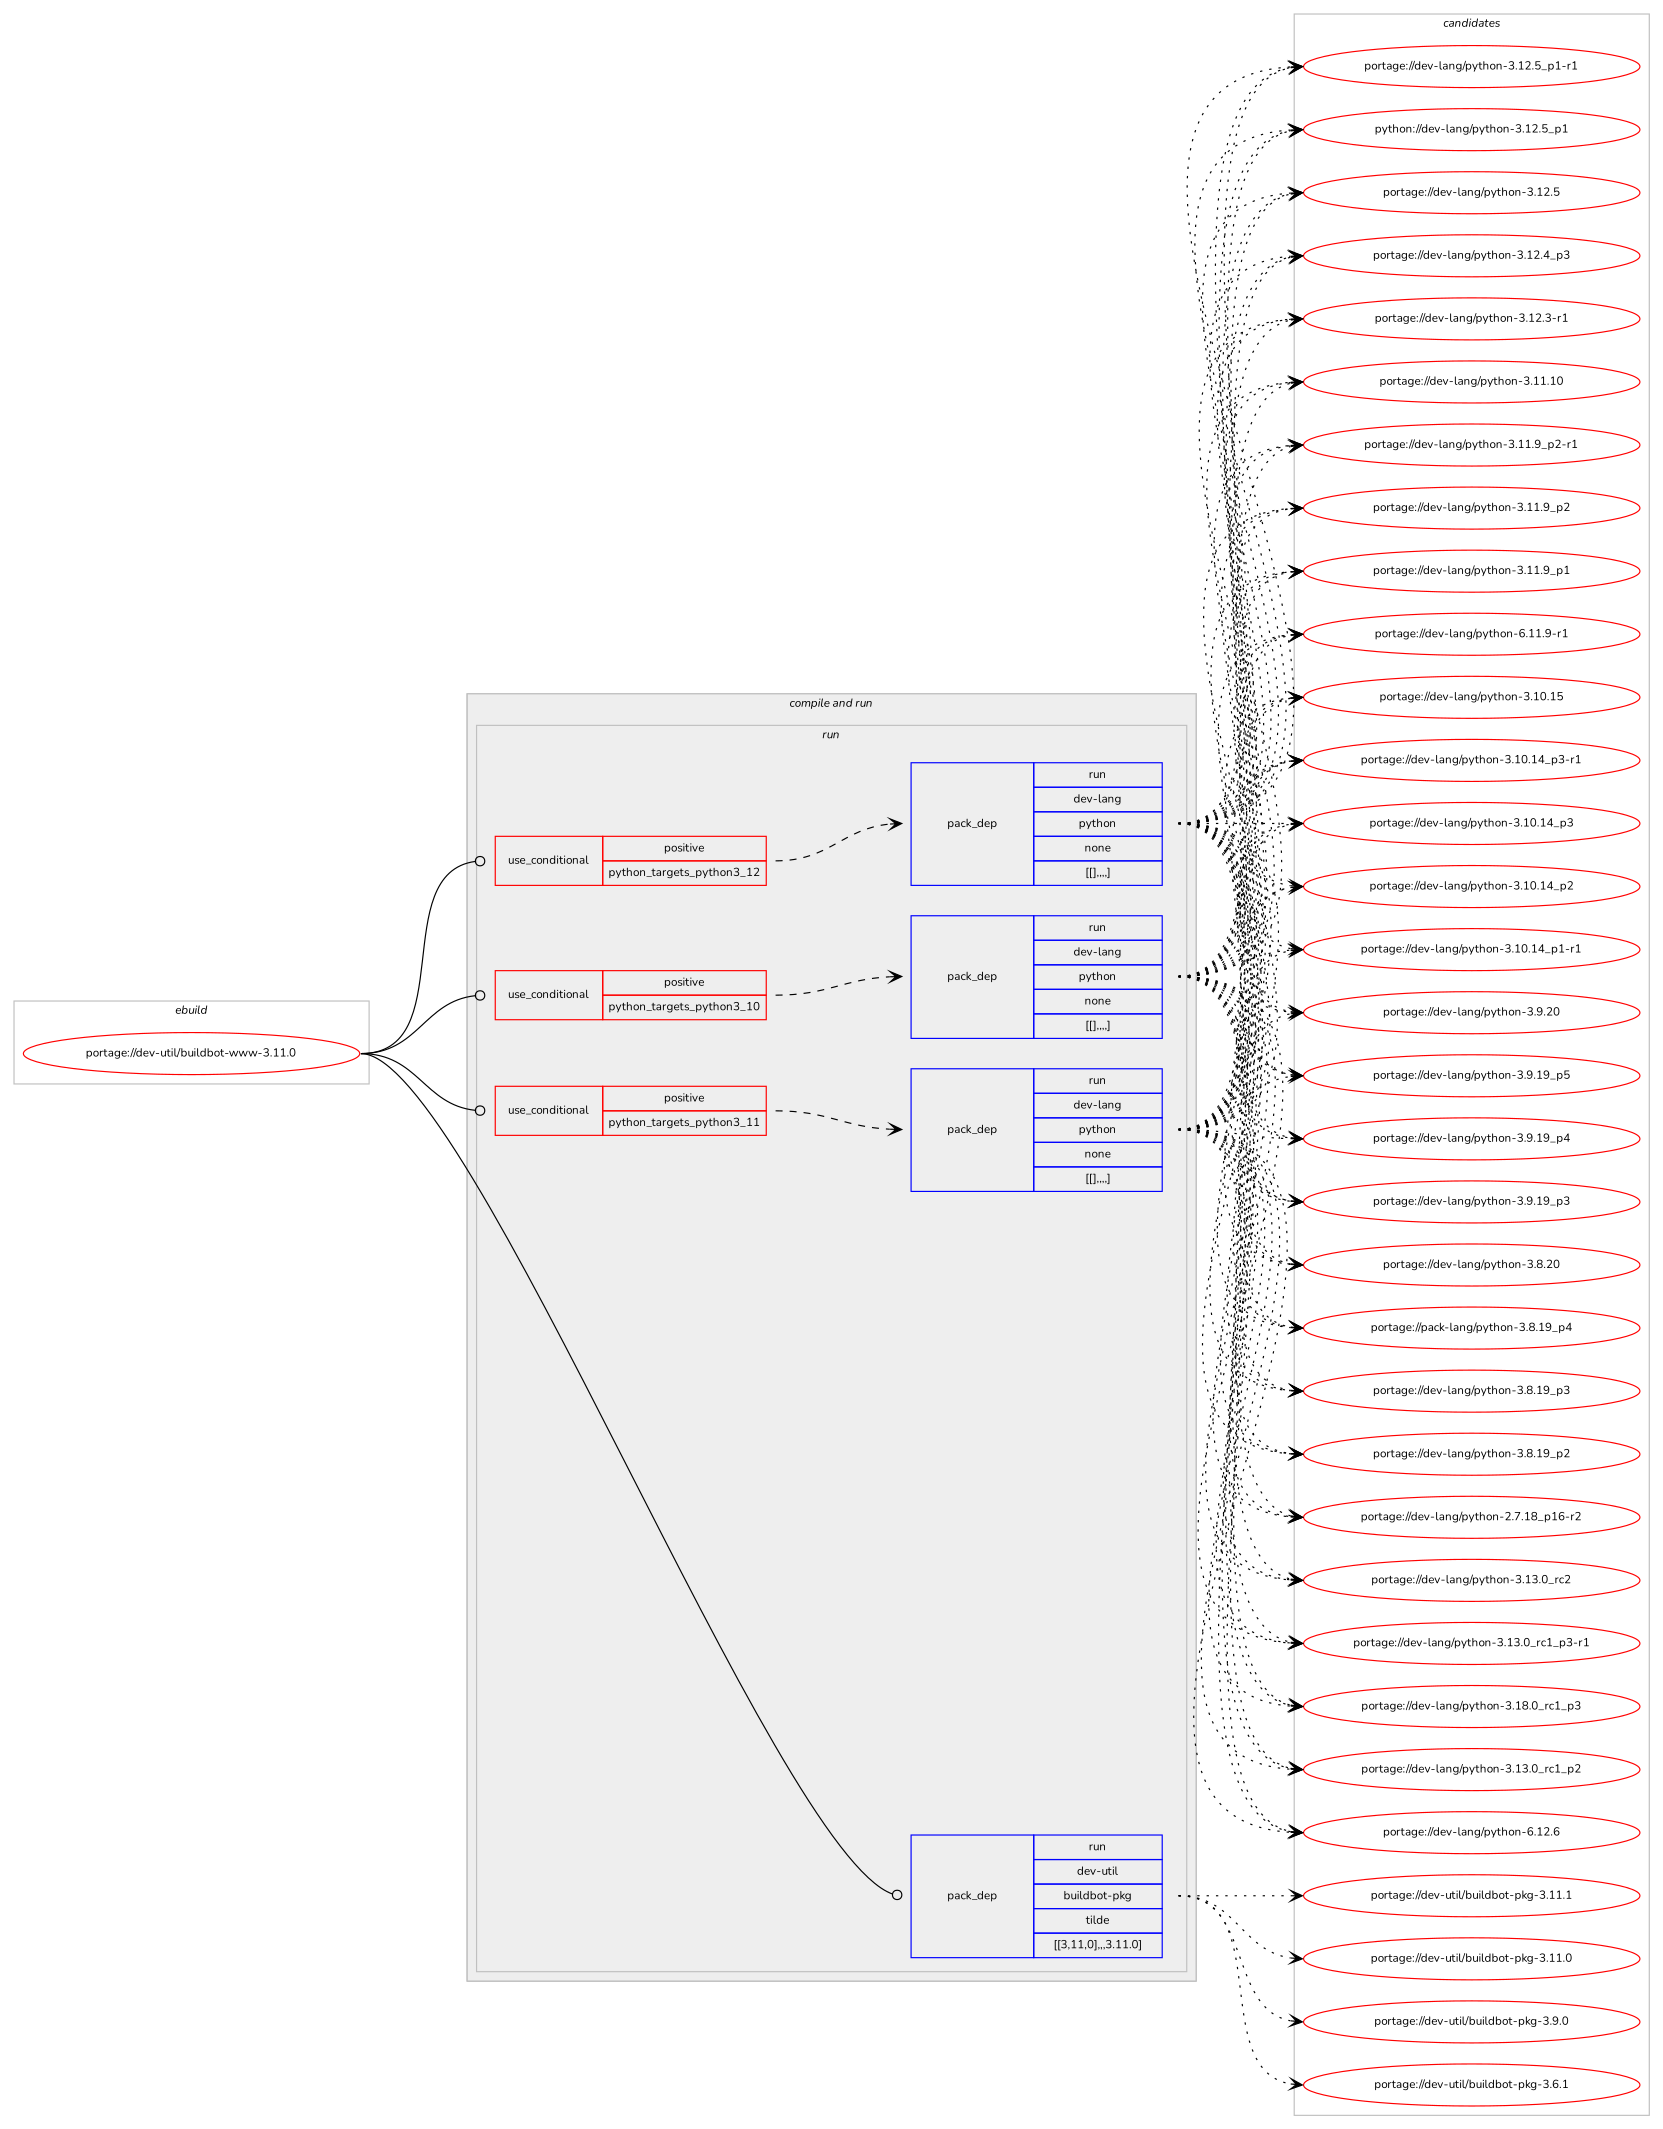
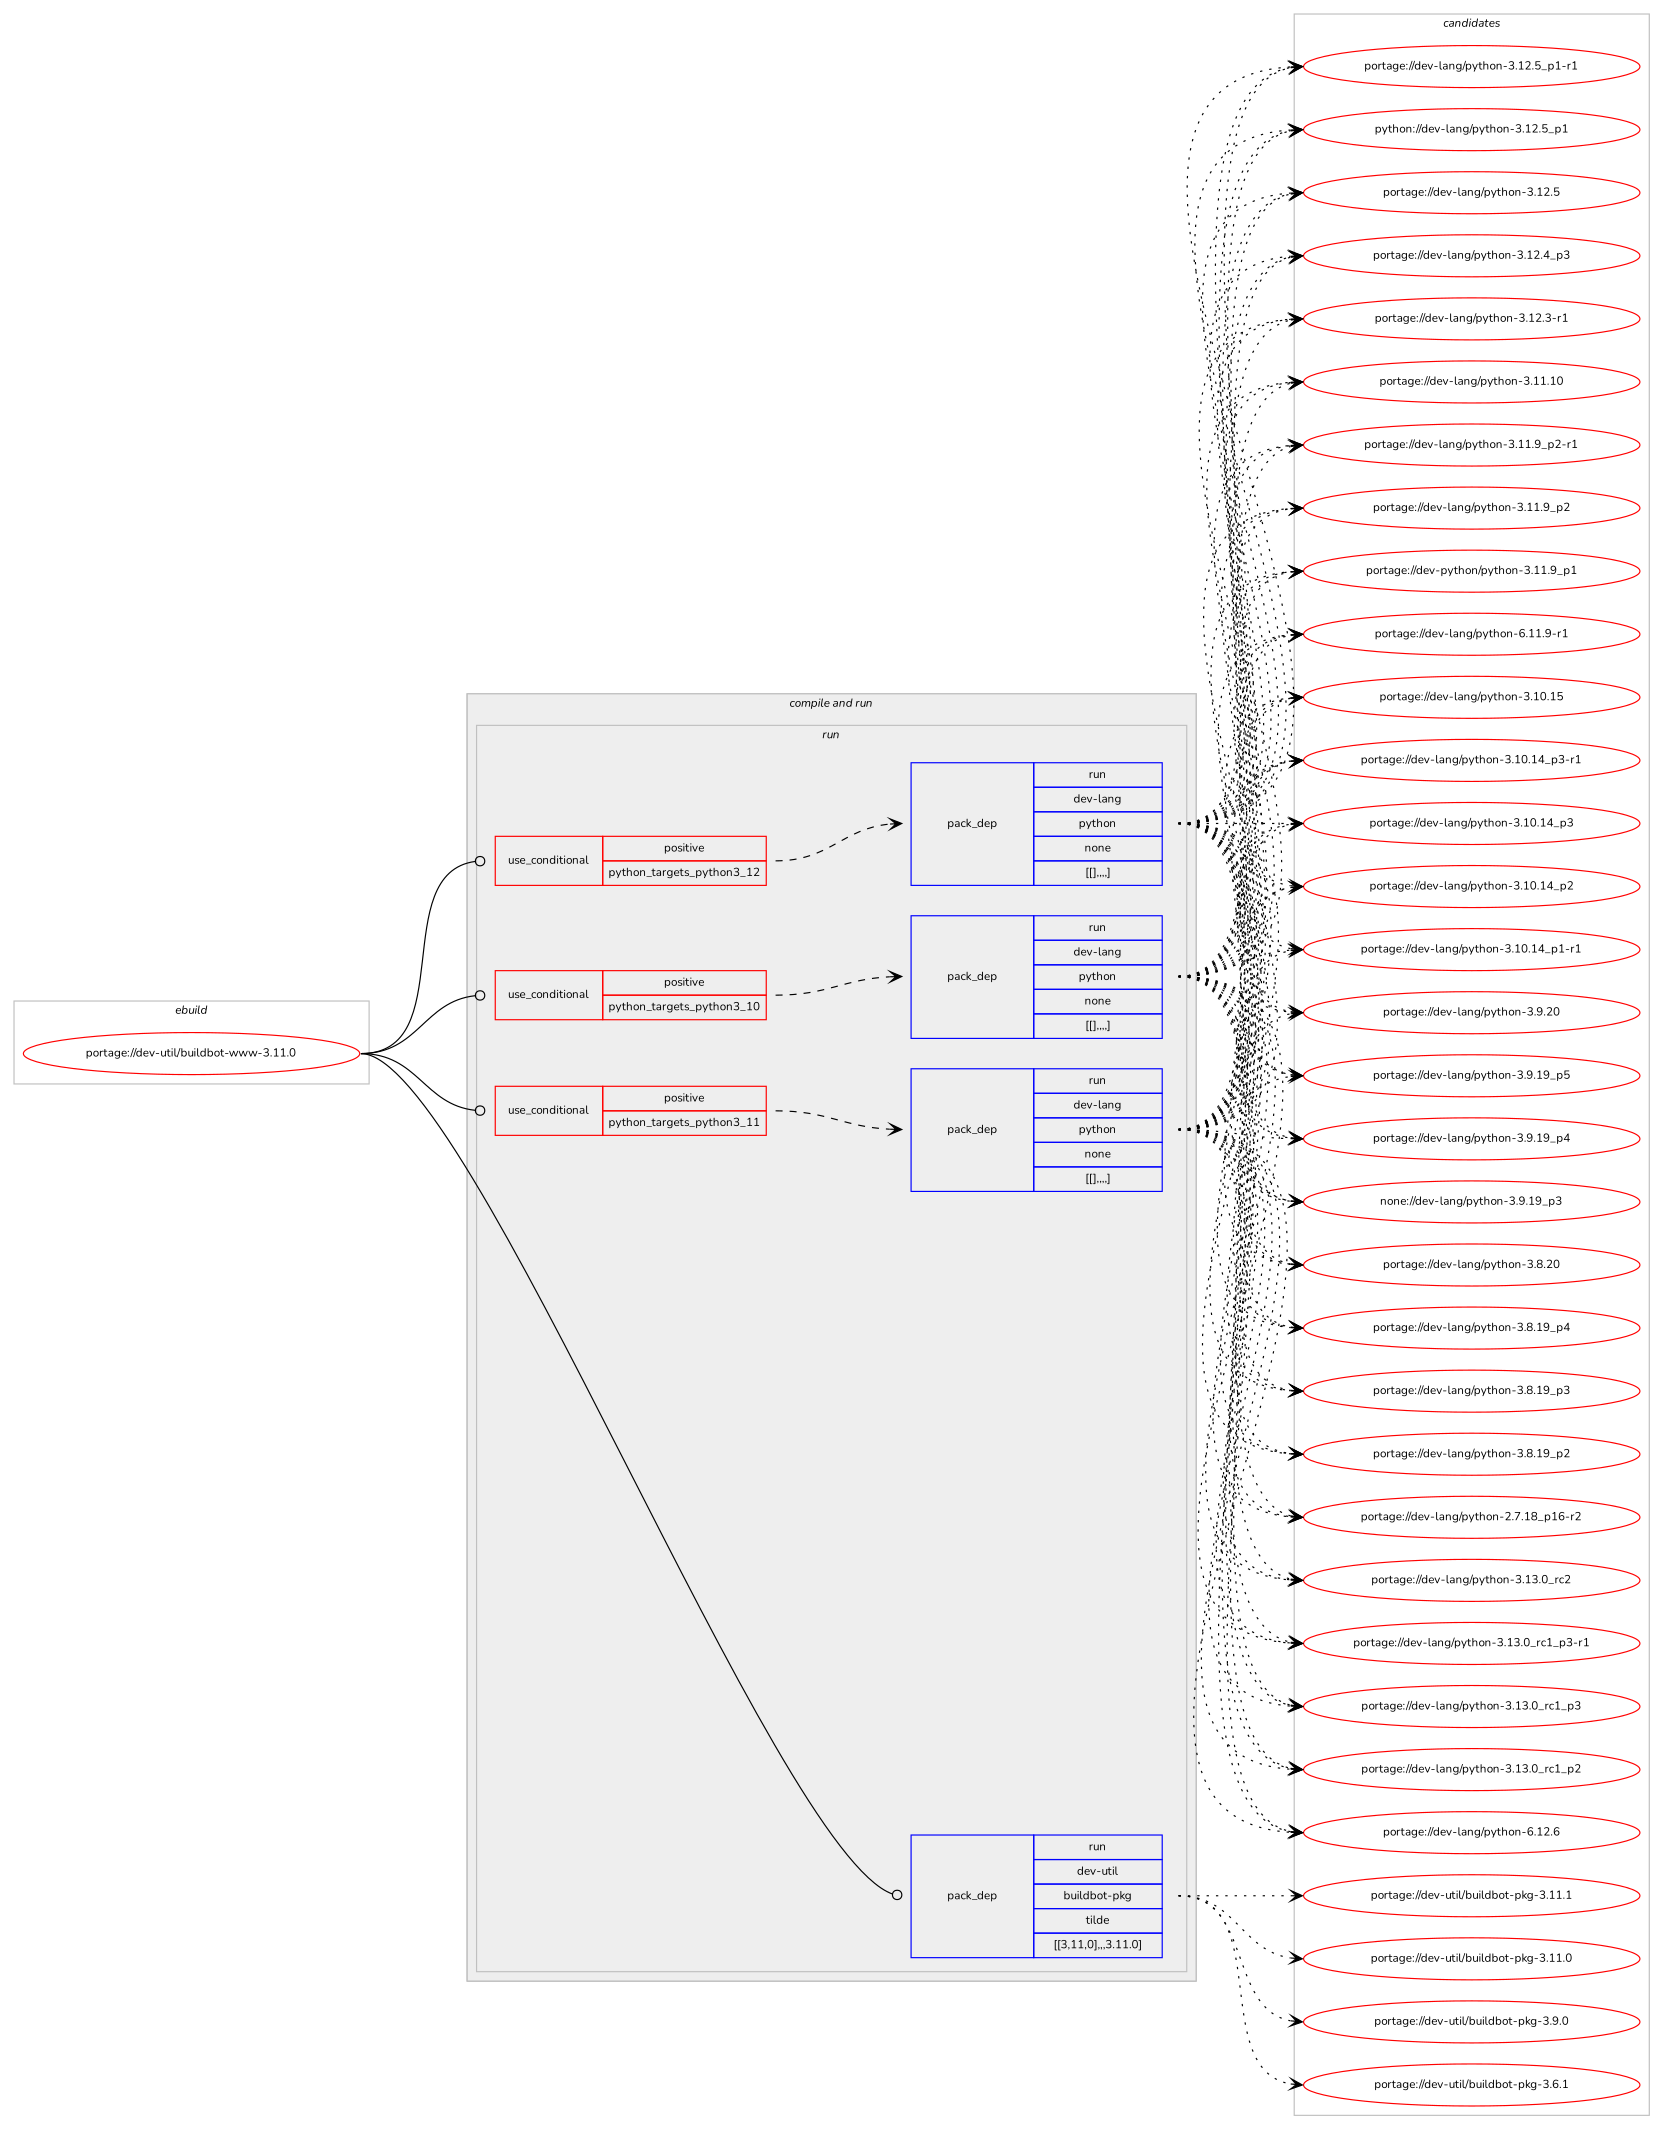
node "portage://dev-lang/python-3.11.9_p1": label "portage://dev-lang/python-3.11.9_p1" -> "portage://dev-python/python-3.11.9_p1"
node "portage://dev-lang/python-3.9.19_p3": label "portage://dev-lang/python-3.9.19_p3" -> "none://dev-lang/python-3.9.19_p3"
node "portage://pack-lang/python-3.8.19_p4": label "portage://pack-lang/python-3.8.19_p4" -> "portage://dev-lang/python-3.8.19_p4"
node "portage://dev-lang/python-3.18.0_rc1_p3": label "portage://dev-lang/python-3.18.0_rc1_p3" -> "portage://dev-lang/python-3.13.0_rc1_p3"
